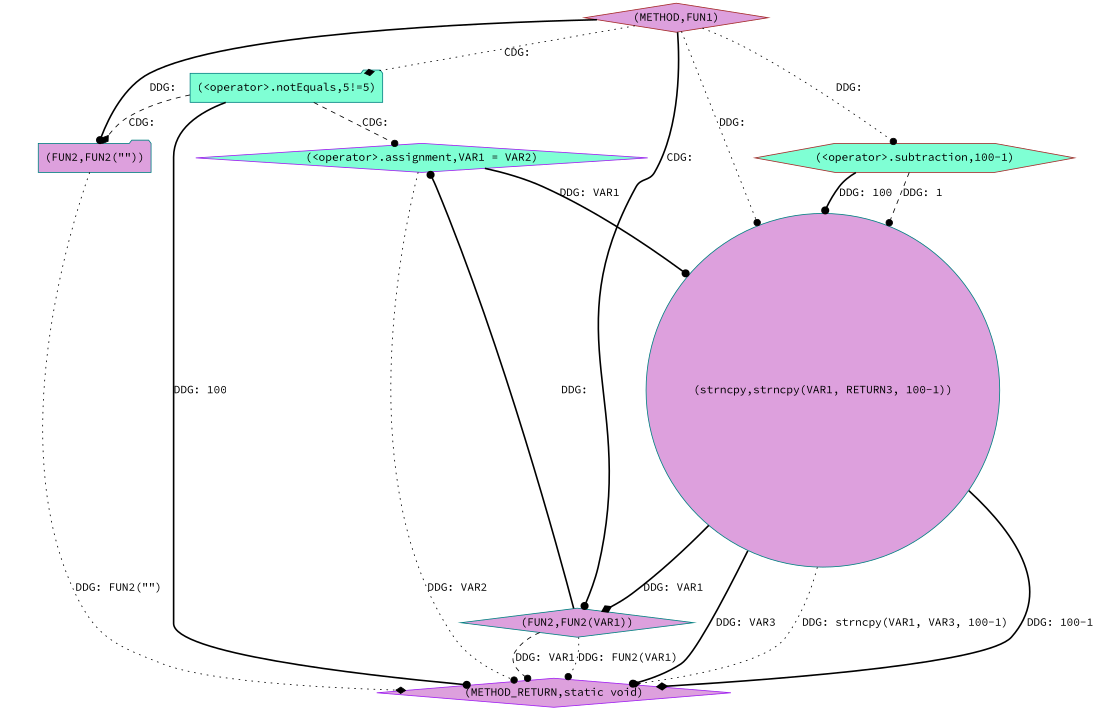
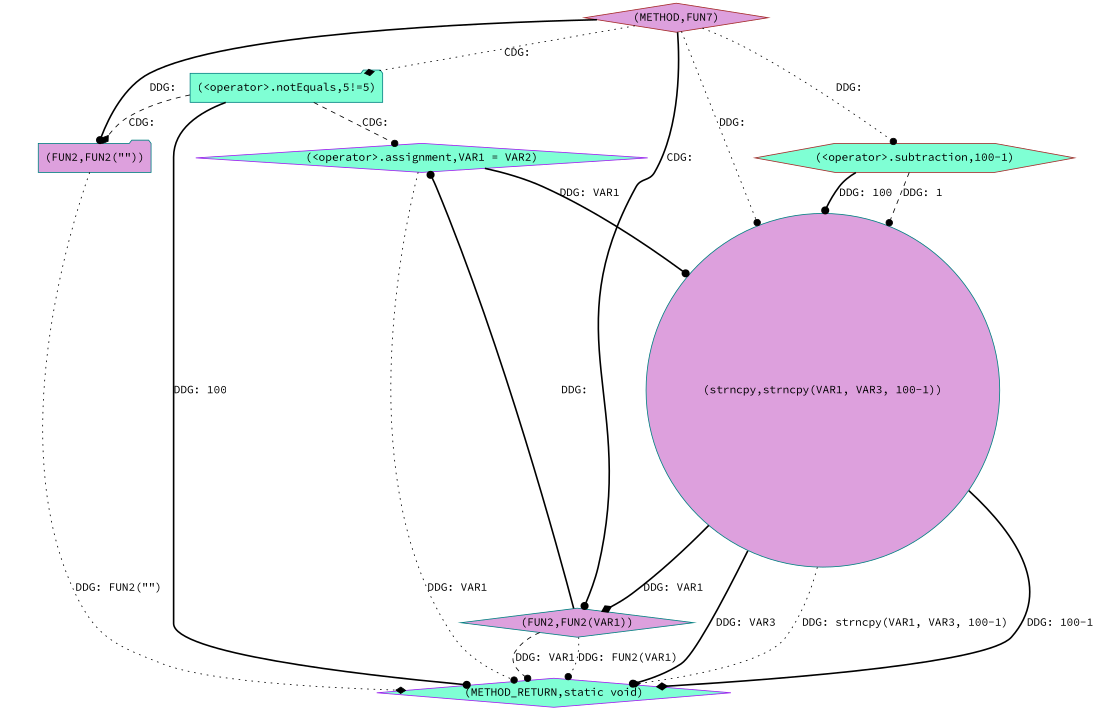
node "(METHOD,FUN1)": label "(METHOD,FUN1)" -> "(METHOD,FUN7)"
node "(strncpy,strncpy(VAR1, RETURN3, 100-1))": label "(strncpy,strncpy(VAR1, RETURN3, 100-1))" -> "(strncpy,strncpy(VAR1, VAR3, 100-1))"
edge "(<operator>.assignment,VAR1 = VAR2)" -> "(METHOD_RETURN,static void)": label "DDG: VAR2" -> "DDG: VAR1"
node "(METHOD_RETURN,static void)": fillcolor plum -> aquamarine
